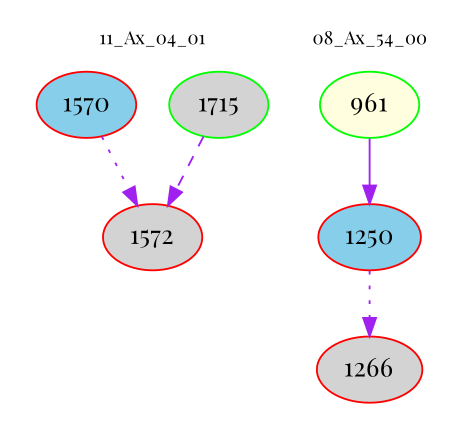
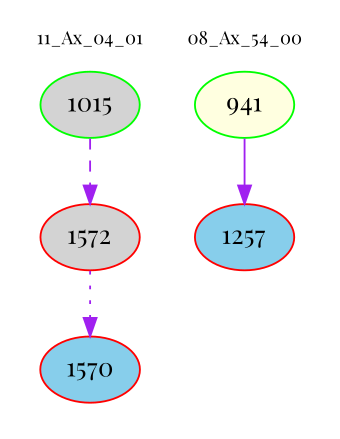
node "1715": label "1715" -> "1015"
node "961": label "961" -> "941"
edge "1570" -> "1572": reversed
node "1250": label "1250" -> "1257"
node "1266": removed
